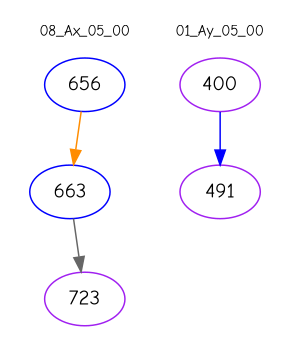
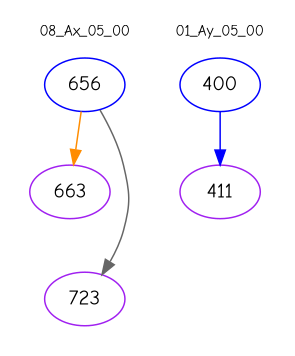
node "400": color purple -> blue
node "663": color blue -> purple
node "491": label "491" -> "411"
edge "663" -> "723": now "656" -> "723"
